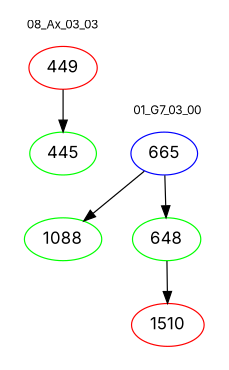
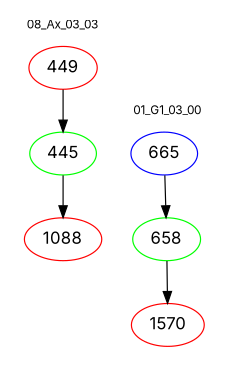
cluster "01_G7_03_00": label "01_G7_03_00" -> "01_G1_03_00"
edge "665" -> "1088": now "445" -> "1088"
node "1088": color green -> red
node "648": label "648" -> "658"
node "1510": label "1510" -> "1570"
